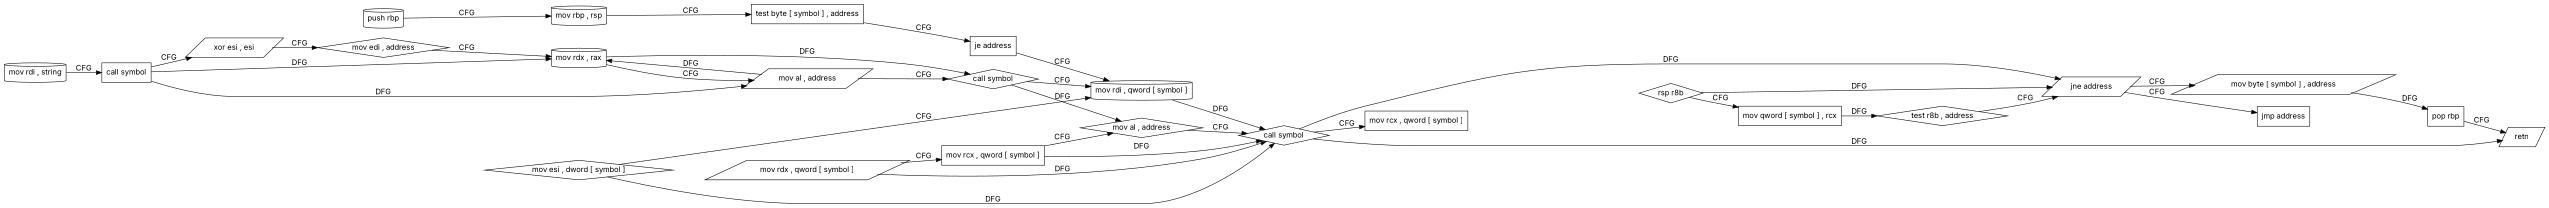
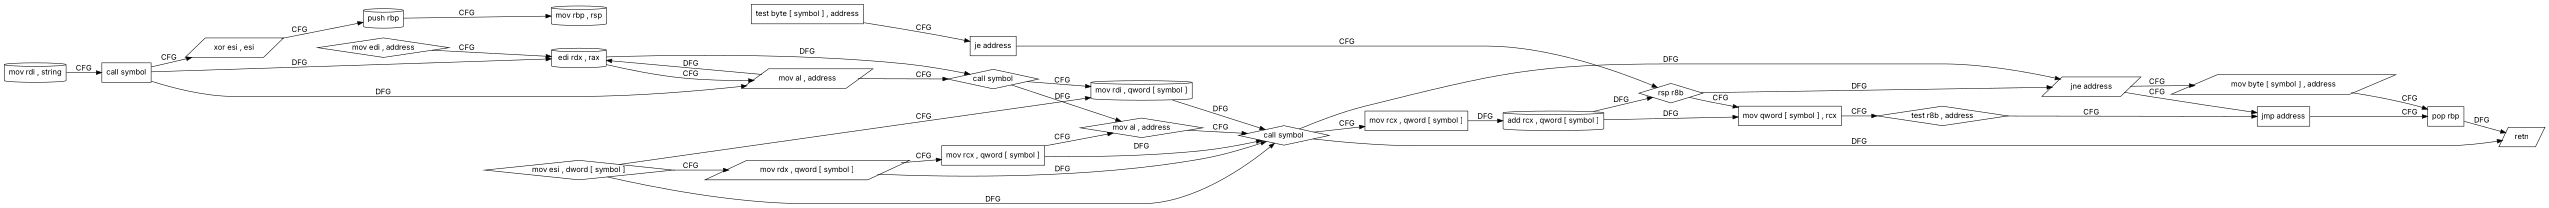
edge "mov rbp , rsp" -> "test byte [ symbol ] , address": removed, label "CFG"
edge "xor esi , esi" -> "mov edi , address": now "xor esi , esi" -> "push rbp"
node "mov rdx , rax": label "mov rdx , rax" -> "edi rdx , rax"
edge "je address" -> "mov rdi , qword [ symbol ]": now "je address" -> "rsp r8b"
edge "mov byte [ symbol ] , address" -> "pop rbp": label "DFG" -> "CFG"
edge "test r8b , address" -> "jne address": now "test r8b , address" -> "jmp address"
edge "mov qword [ symbol ] , rcx" -> "test r8b , address": label "DFG" -> "CFG"
edge "jmp address" -> "pop rbp": added, label "CFG"
node "add rcx , qword [ symbol ]": added
edge "pop rbp" -> "retn": label "CFG" -> "DFG"
edge "mov esi , dword [ symbol ]" -> "mov rdx , qword [ symbol ]": added, label "CFG"
